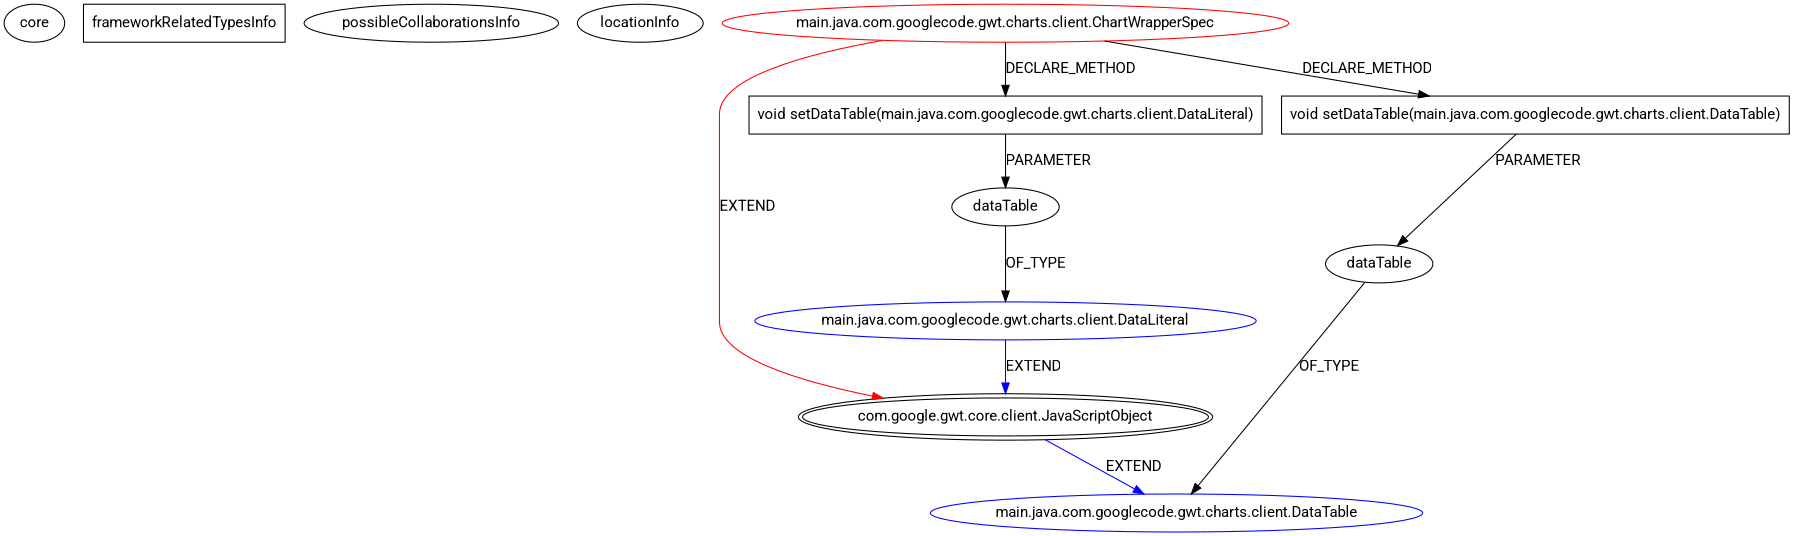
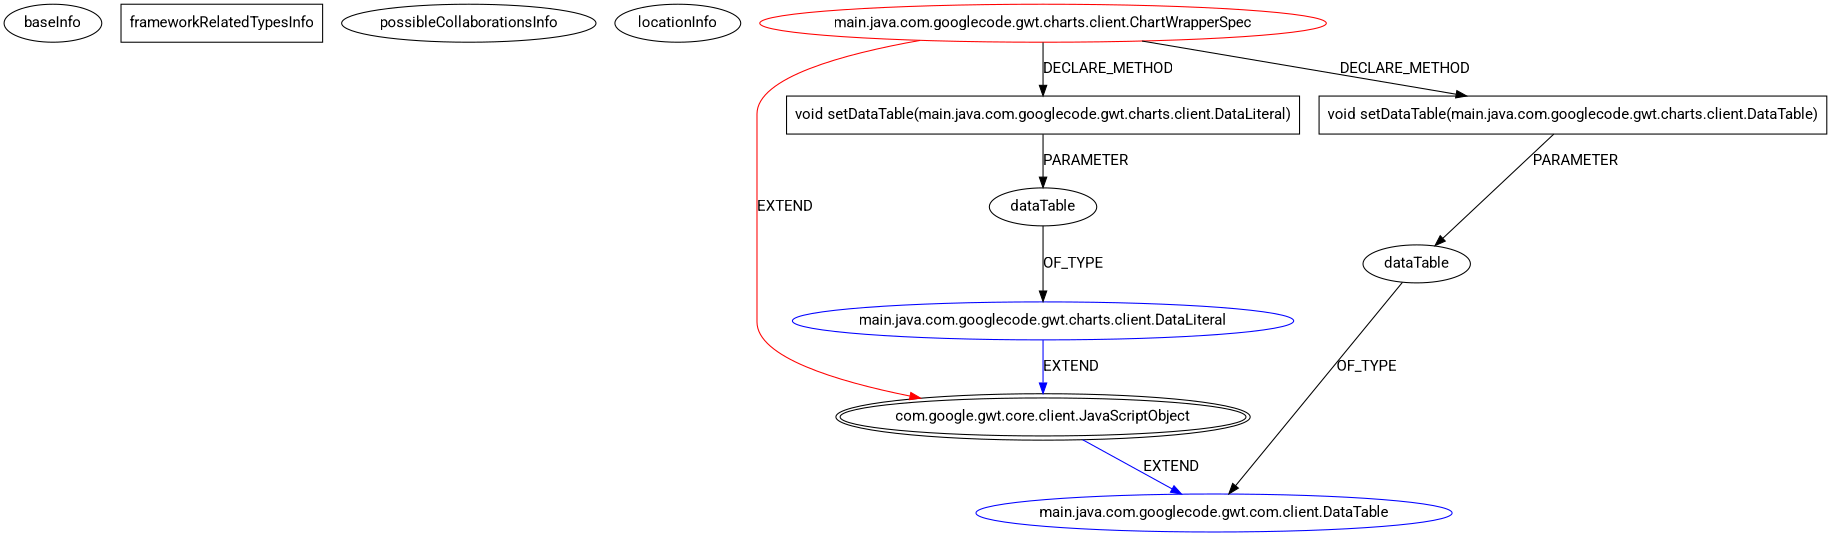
node "core": label "core" -> "baseInfo"
node "main.java.com.googlecode.gwt.charts.client.DataTable": label "main.java.com.googlecode.gwt.charts.client.DataTable" -> "main.java.com.googlecode.gwt.com.client.DataTable"
